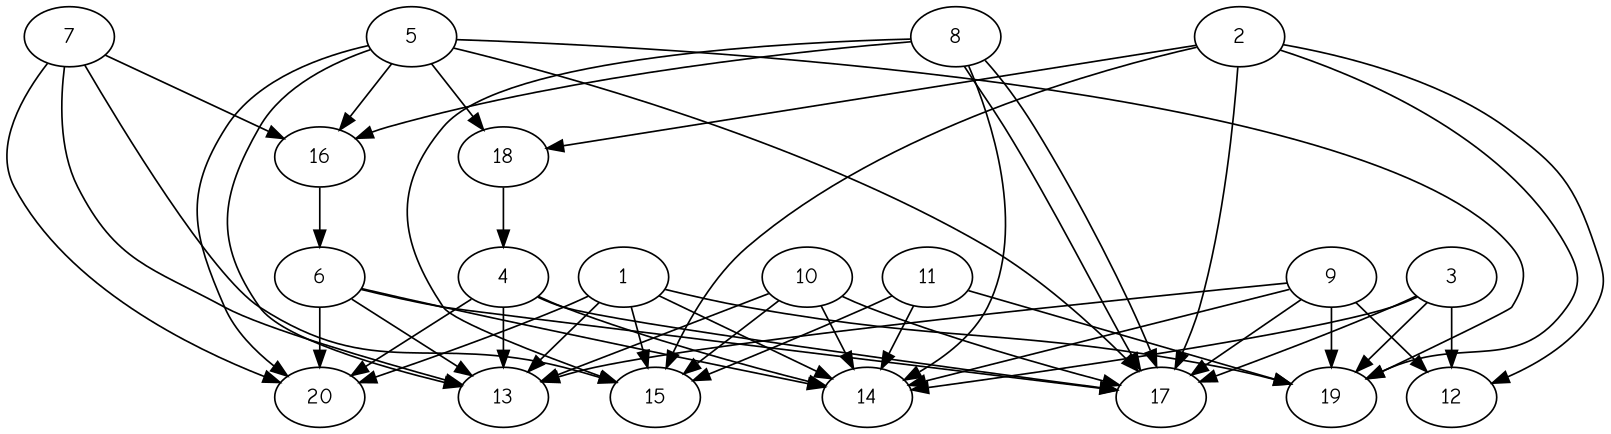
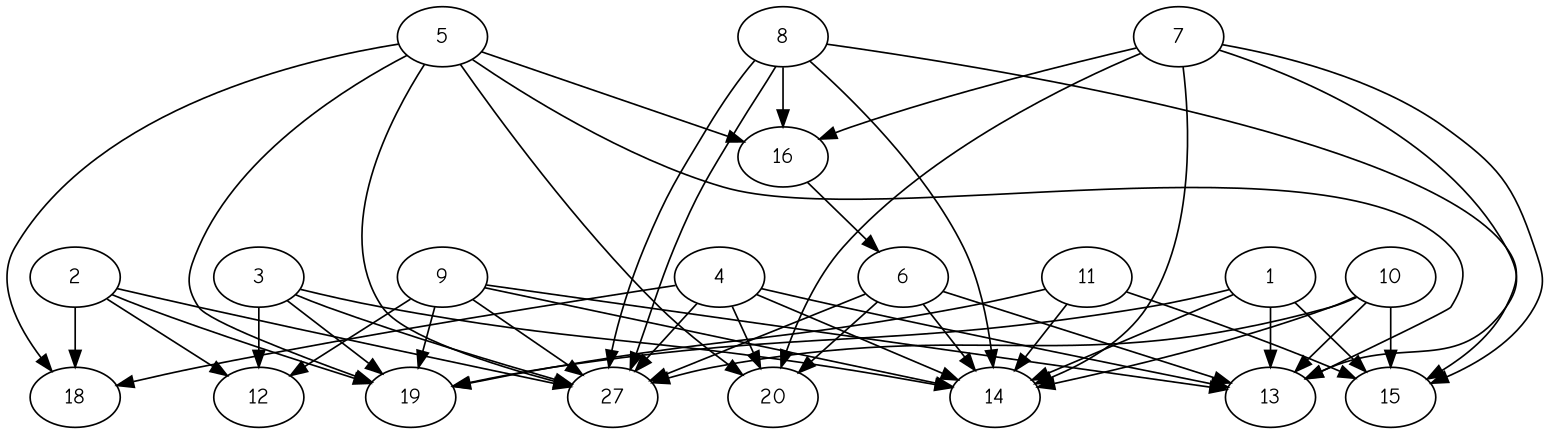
edge "2" -> "15": removed
edge "18" -> "4": reversed
edge "7" -> "14": added
edge "1" -> "20": removed
node "17": label "17" -> "27"
